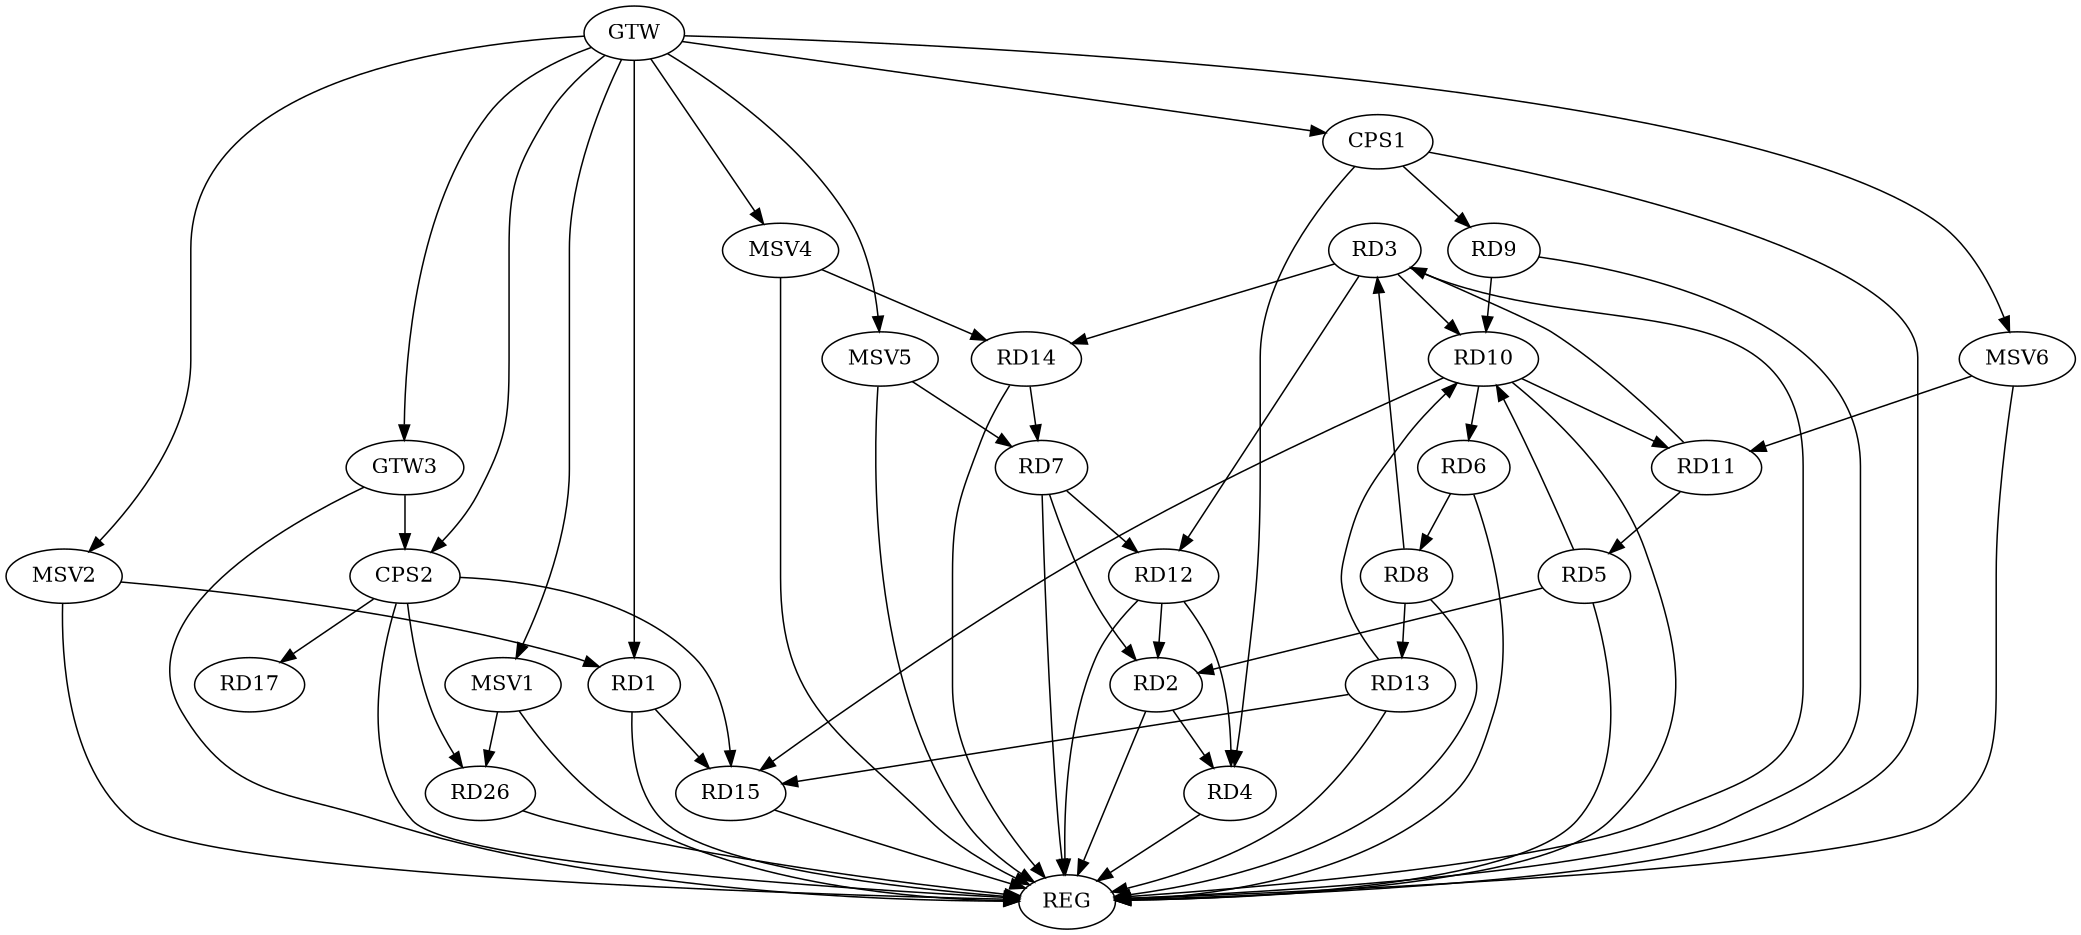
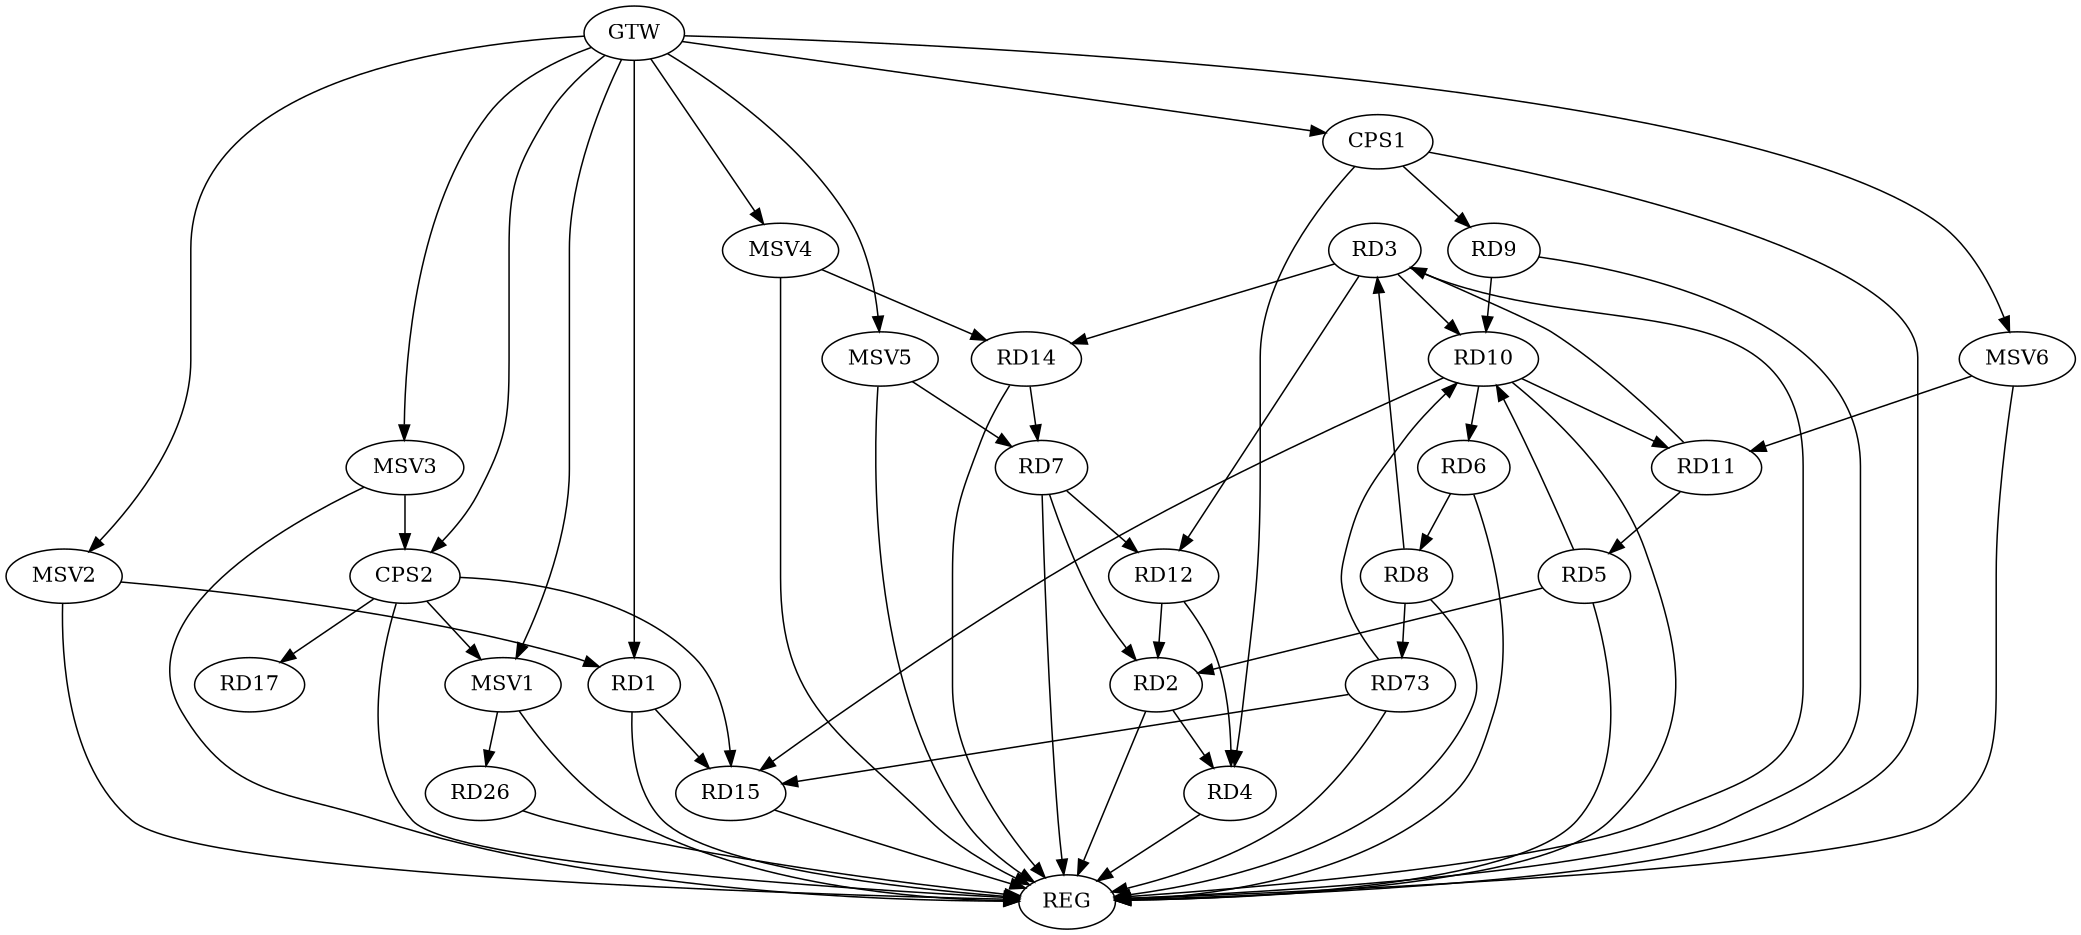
node "GTW3": label "GTW3" -> "MSV3"
edge "CPS2" -> "RD26": now "CPS2" -> "MSV1"
node "RD13": label "RD13" -> "RD73"
edge "RD12" -> "REG": removed
